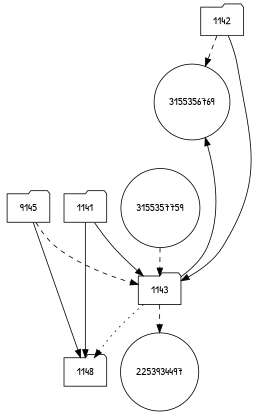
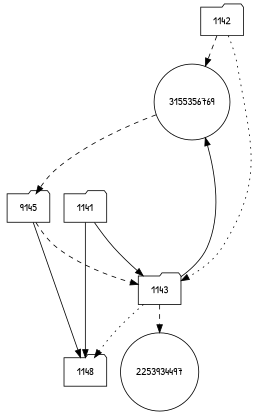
edge "3155356769" -> "9145": added
edge "1142" -> "1143": style solid -> dotted
node "3155357759": removed
